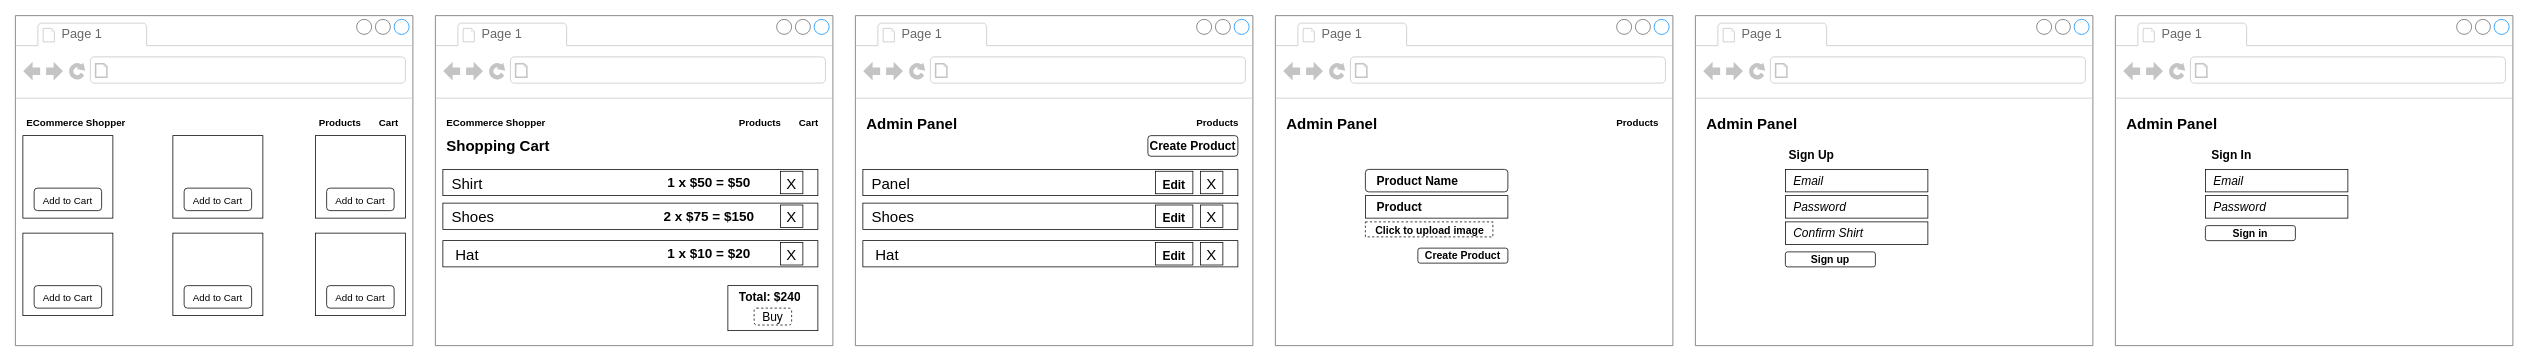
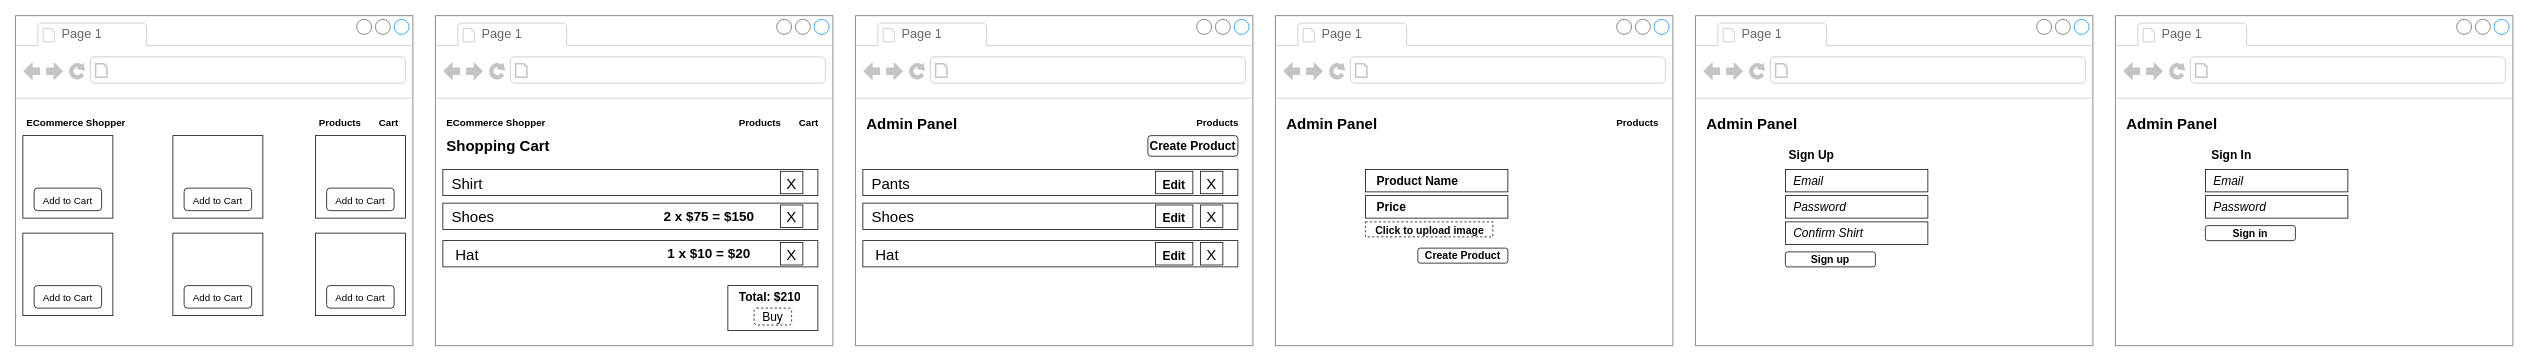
node "Product Name": shape rounded rectangle -> rectangle
node "1 x $50 = $50": removed
node "Panel": label "Panel" -> "Pants"
node "Product": label "Product" -> "Price"
node "Total: $240": label "Total: $240" -> "Total: $210"
